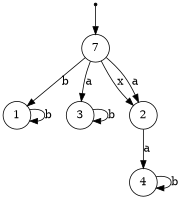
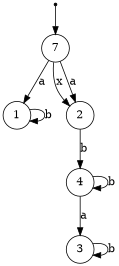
edge "7" -> "3": now "4" -> "3"
edge "7" -> "1": label "b" -> "a"
edge "2" -> "4": label "a" -> "b"
